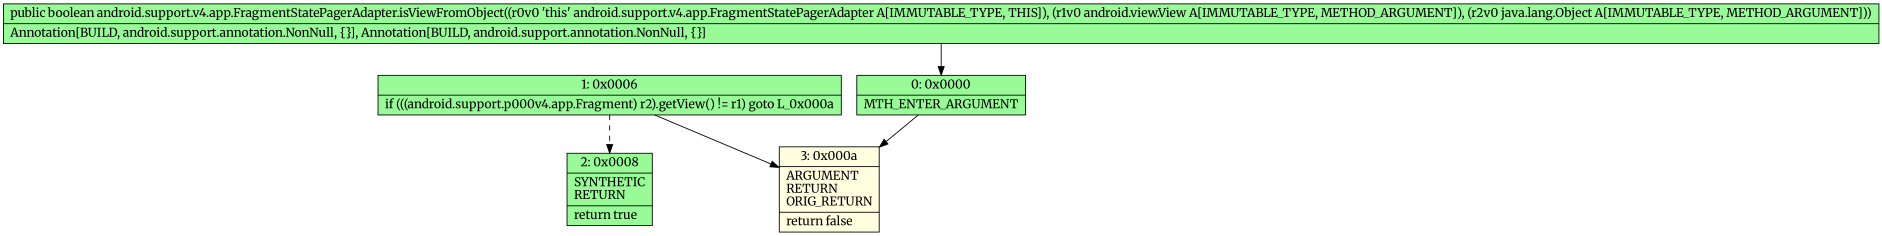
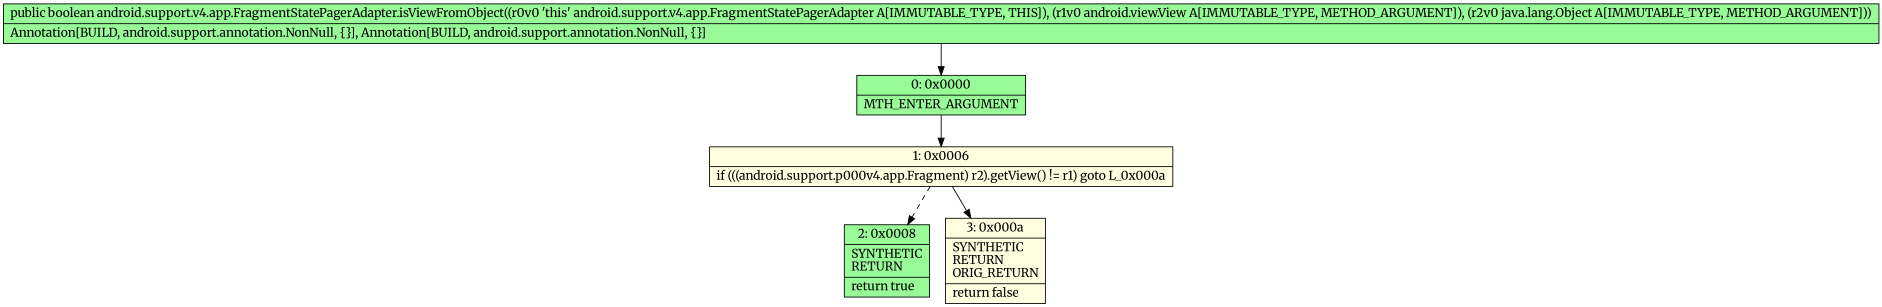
node "1: 0x0006": fillcolor palegreen -> lightyellow
edge "0: 0x0000" -> "3: 0x000a": now "0: 0x0000" -> "1: 0x0006"
node "3: 0x000a": text "ARGUMENT" -> "SYNTHETIC"
